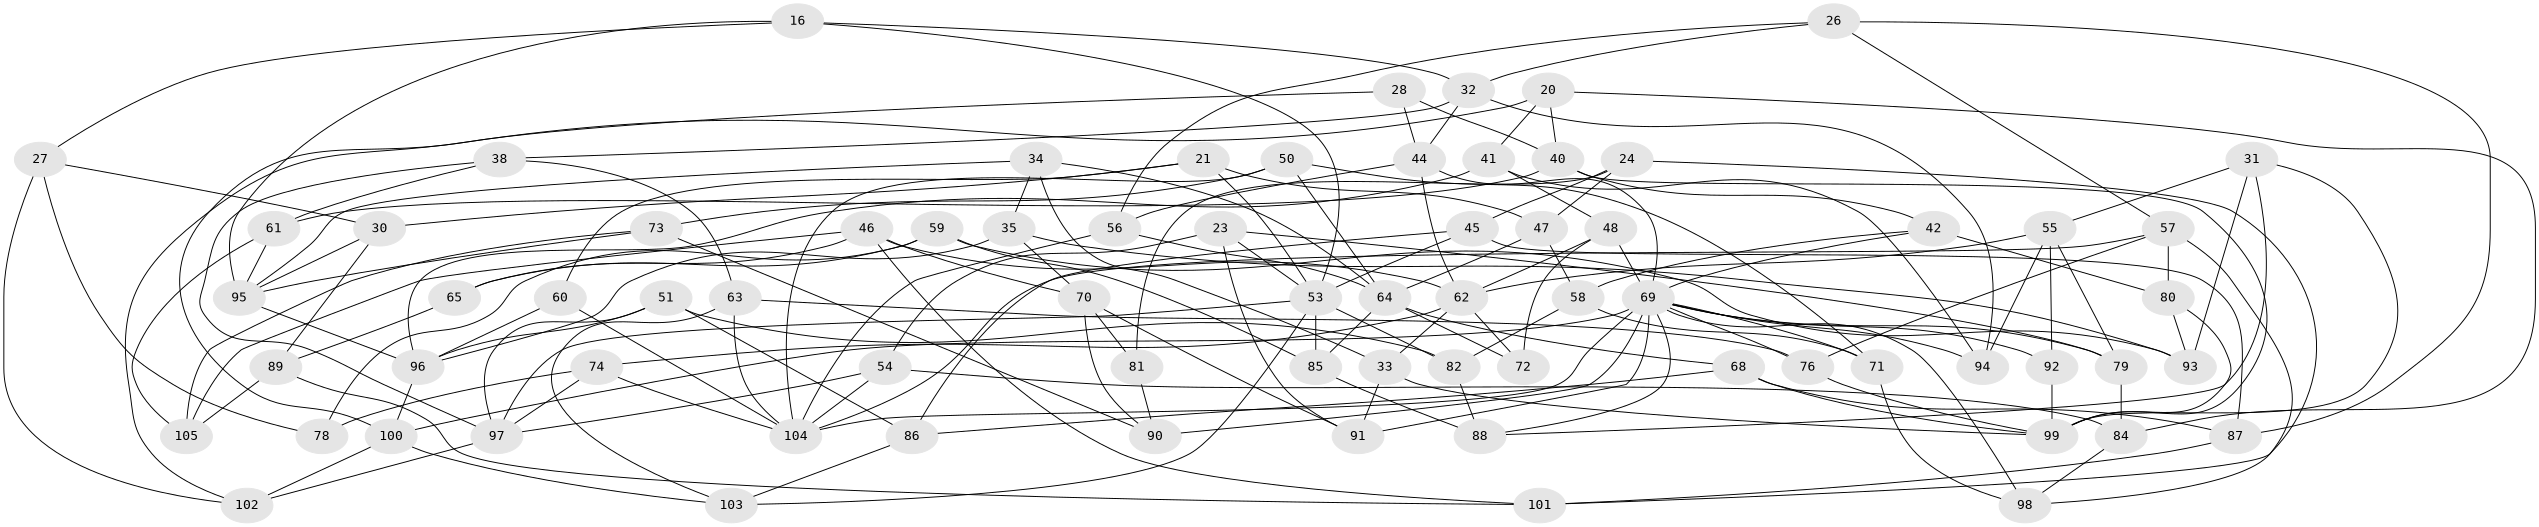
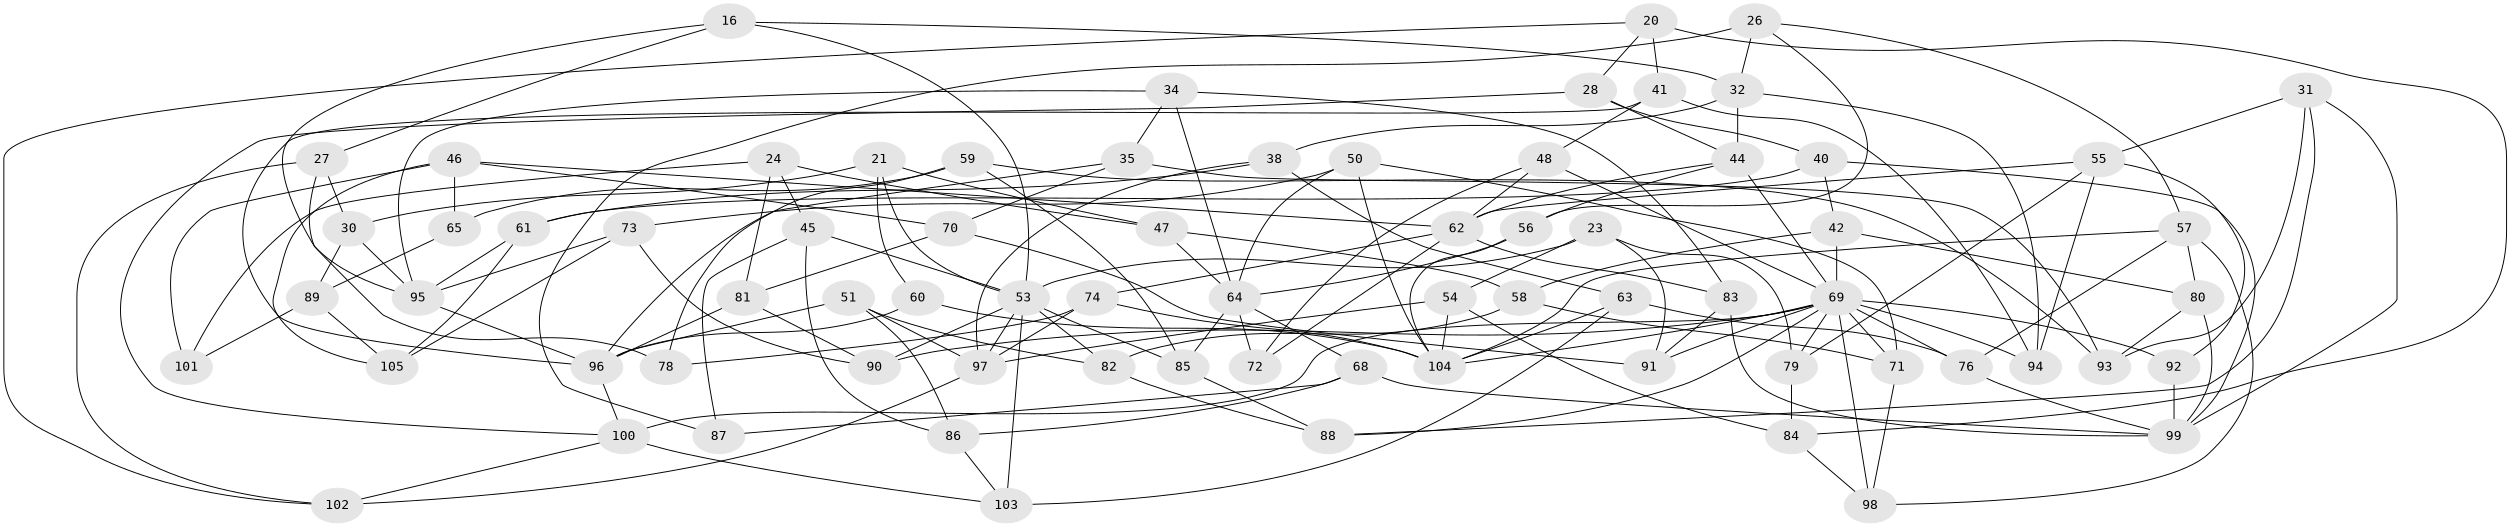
edge "20" -- "40": now "20" -- "28"
edge "81" -- "96": added
node "33": label "33" -> "83"
edge "70" -- "90": now "53" -- "90"
edge "87" -- "101": removed
